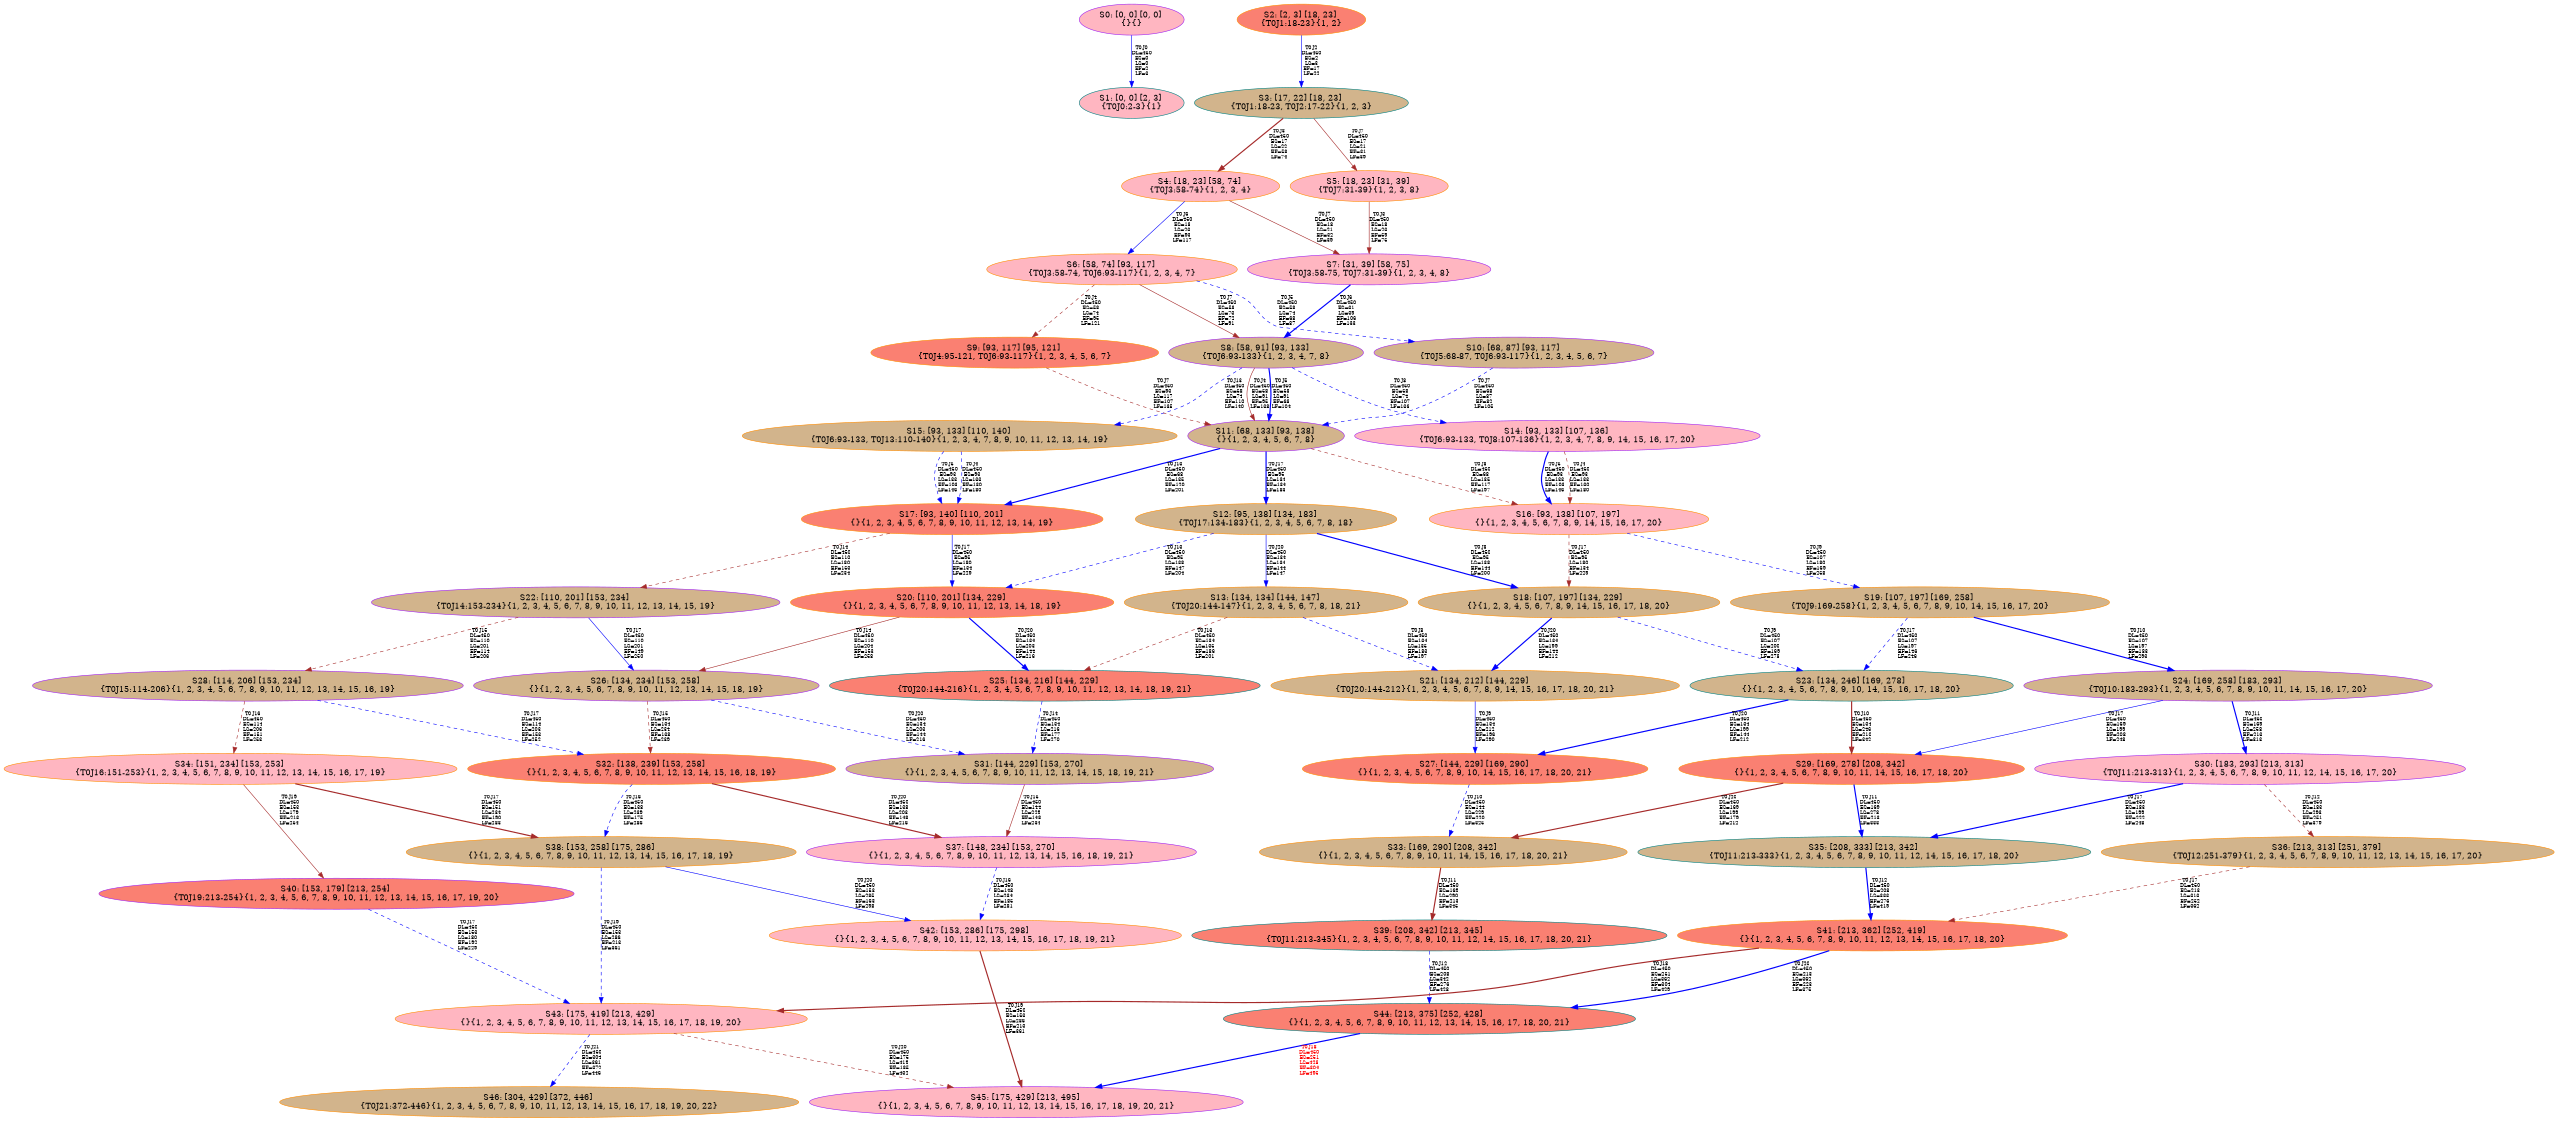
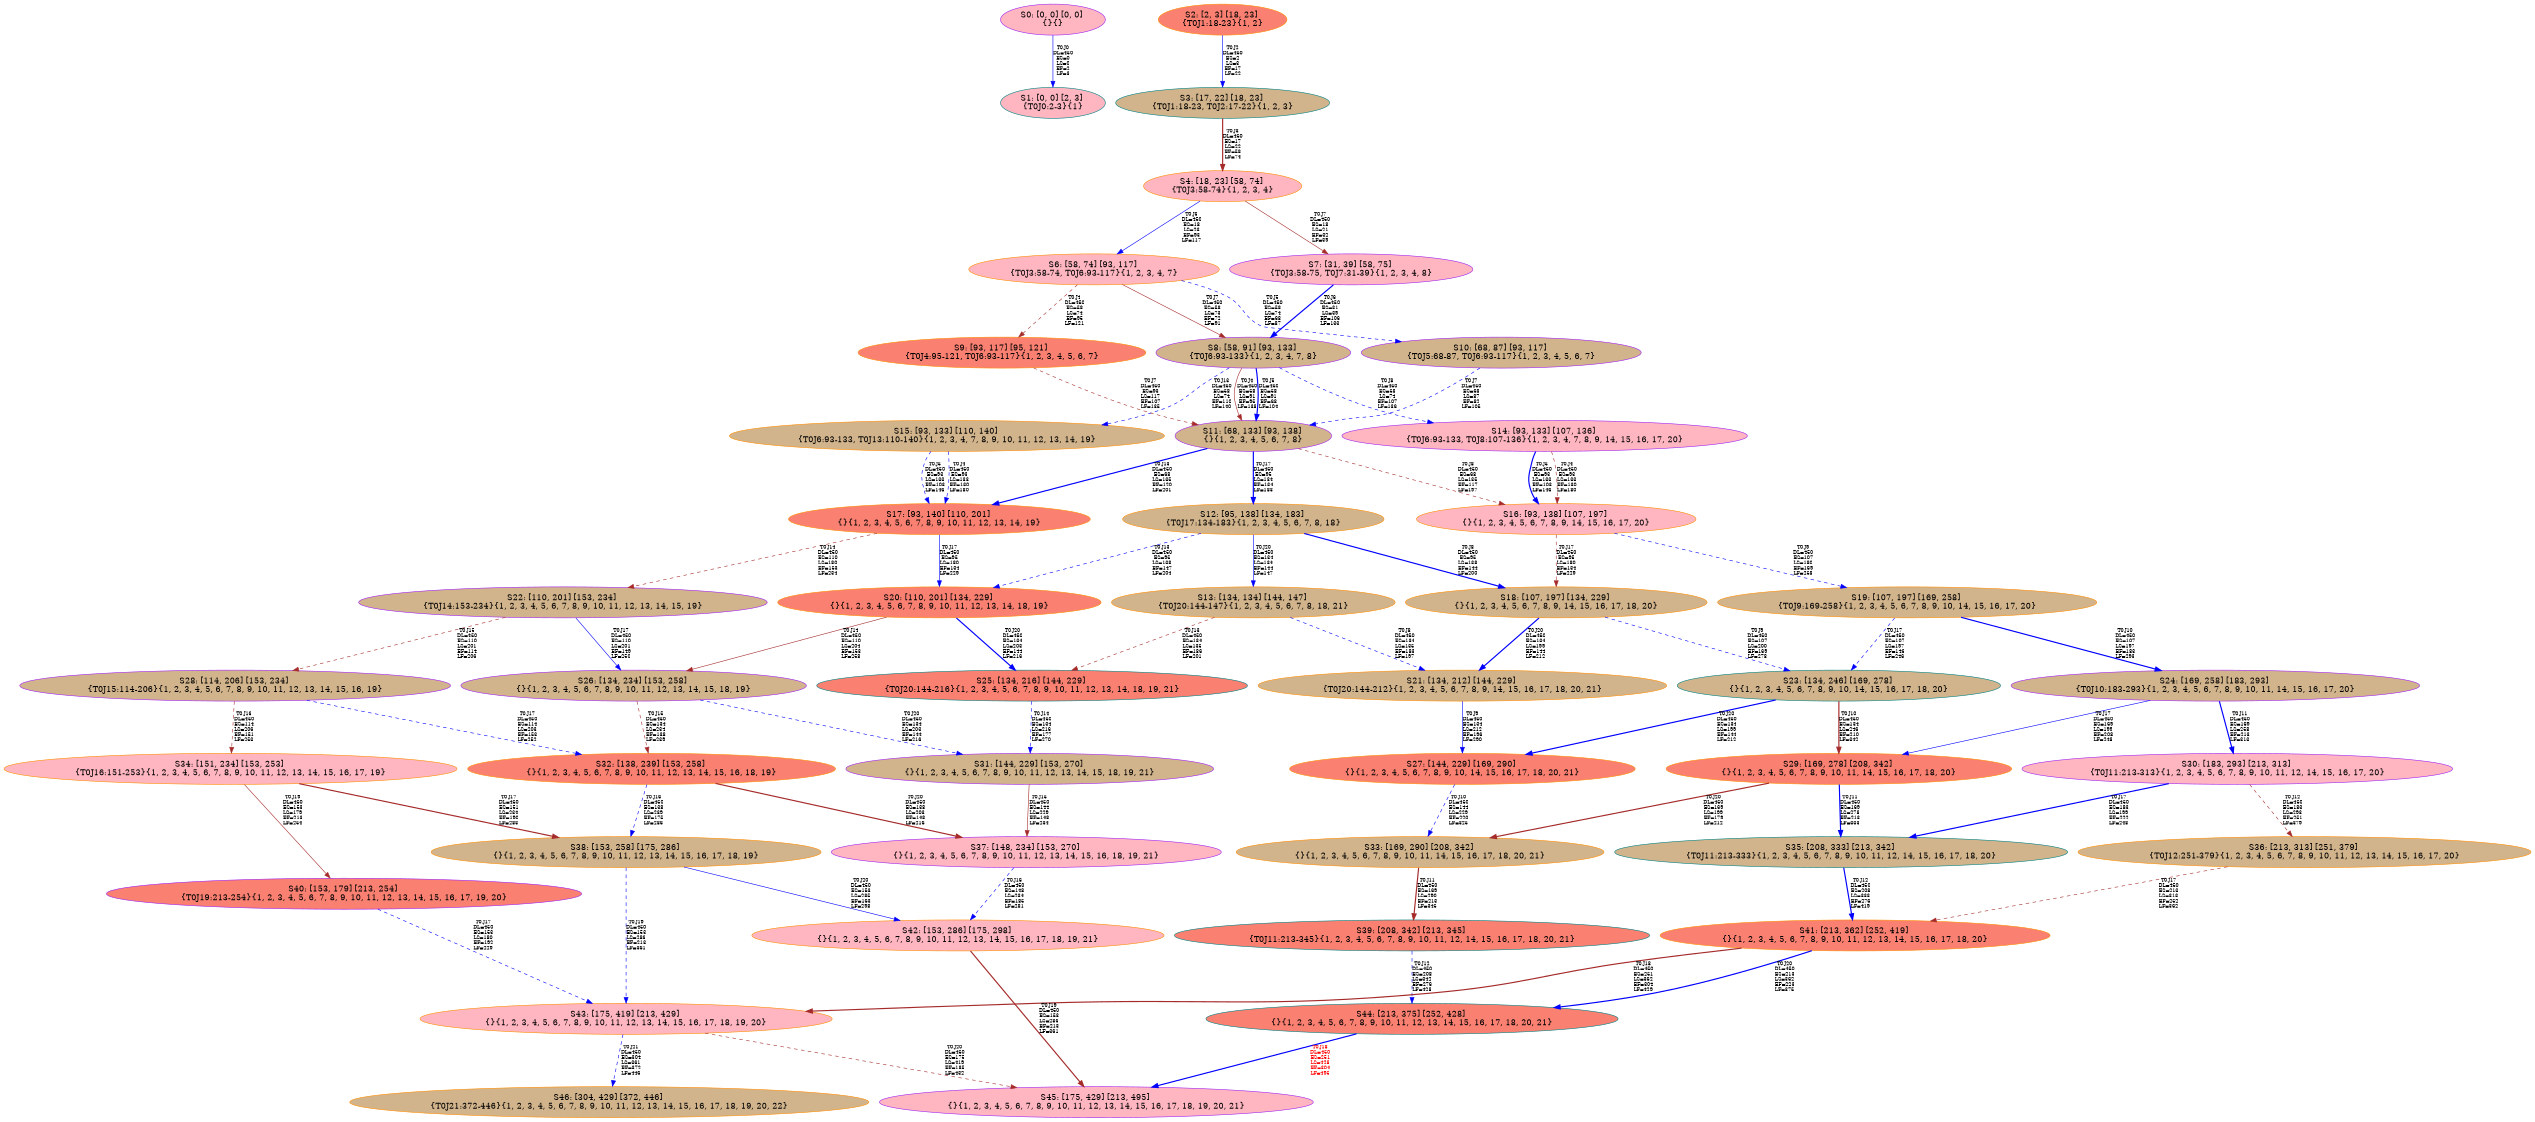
node "S5: [18, 23] [31, 39] {T0J7:31-39}{1, 2, 3, 8}": removed
